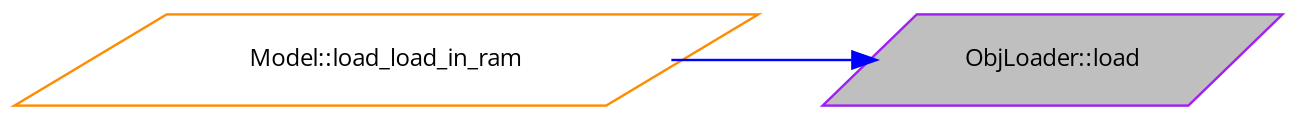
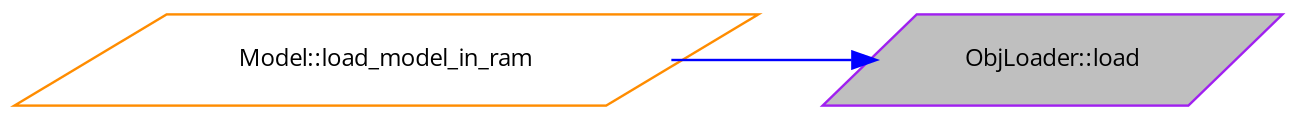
node "Model::load_load_in_ram": label "Model::load_load_in_ram" -> "Model::load_model_in_ram"
